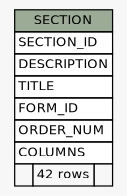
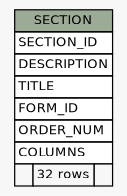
node "SECTION": text "42 rows" -> "32 rows"
